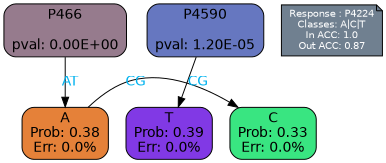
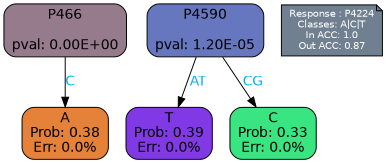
edge "A Prob: 0.38 Err: 0.0%" -> "C Prob: 0.33 Err: 0.0%": now "P4590 pval: 1.20E-05" -> "C Prob: 0.33 Err: 0.0%"
edge "P466 pval: 0.00E+00" -> "A Prob: 0.38 Err: 0.0%": label "AT" -> "C"
edge "P4590 pval: 1.20E-05" -> "T Prob: 0.39 Err: 0.0%": label "CG" -> "AT"
